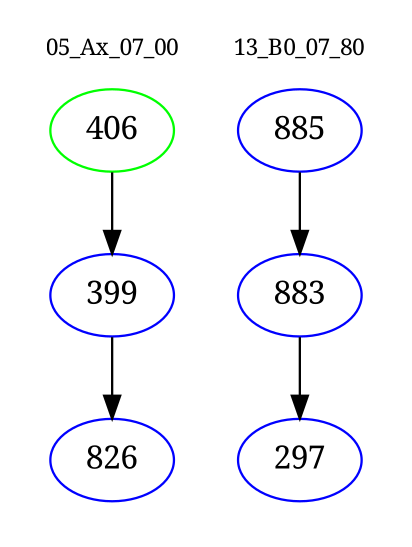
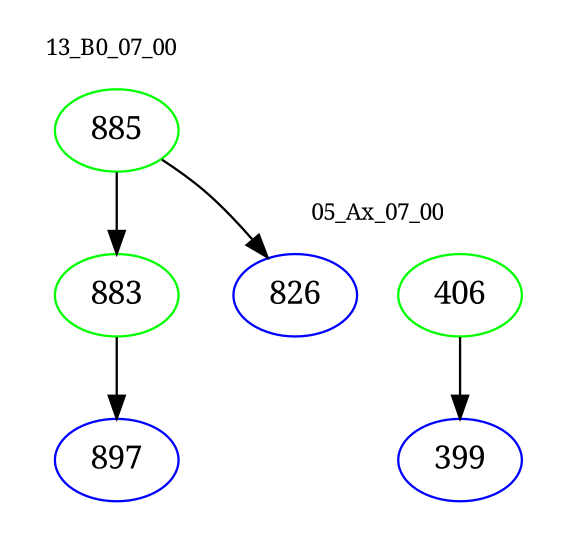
cluster "13_B0_07_80": label "13_B0_07_80" -> "13_B0_07_00"
node "885": color blue -> green
node "883": color blue -> green
edge "399" -> "826": now "885" -> "826"
node "297": label "297" -> "897"
